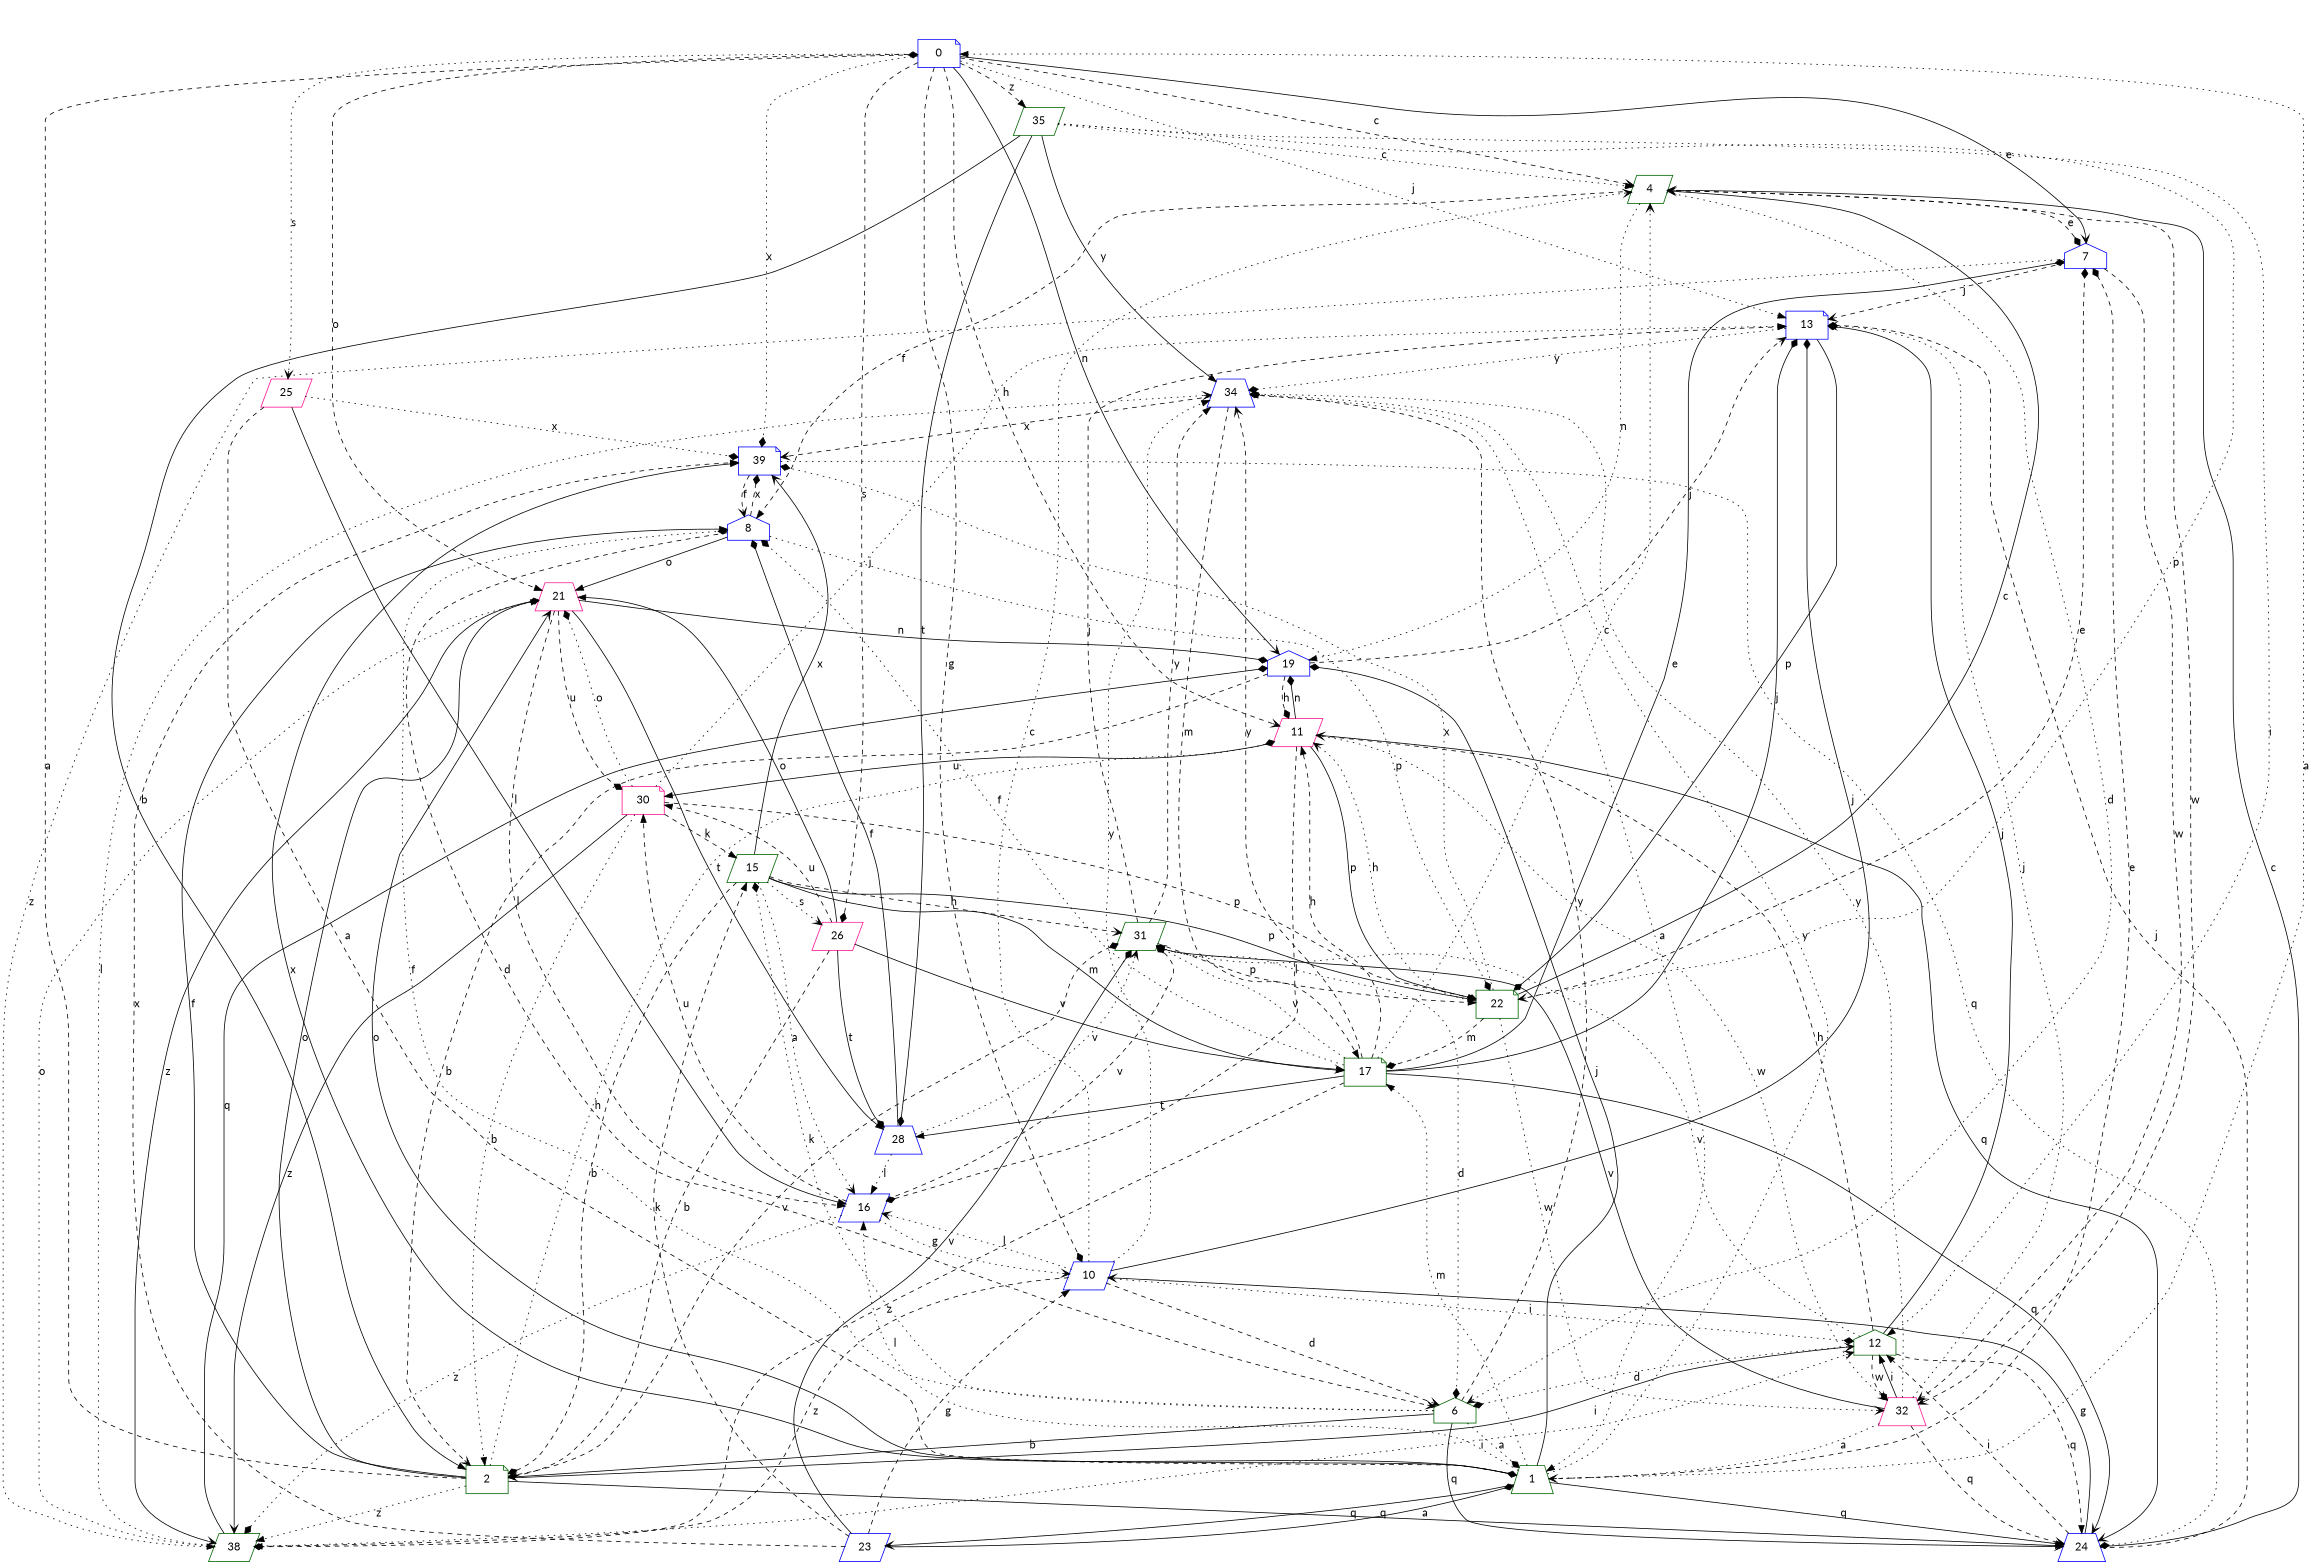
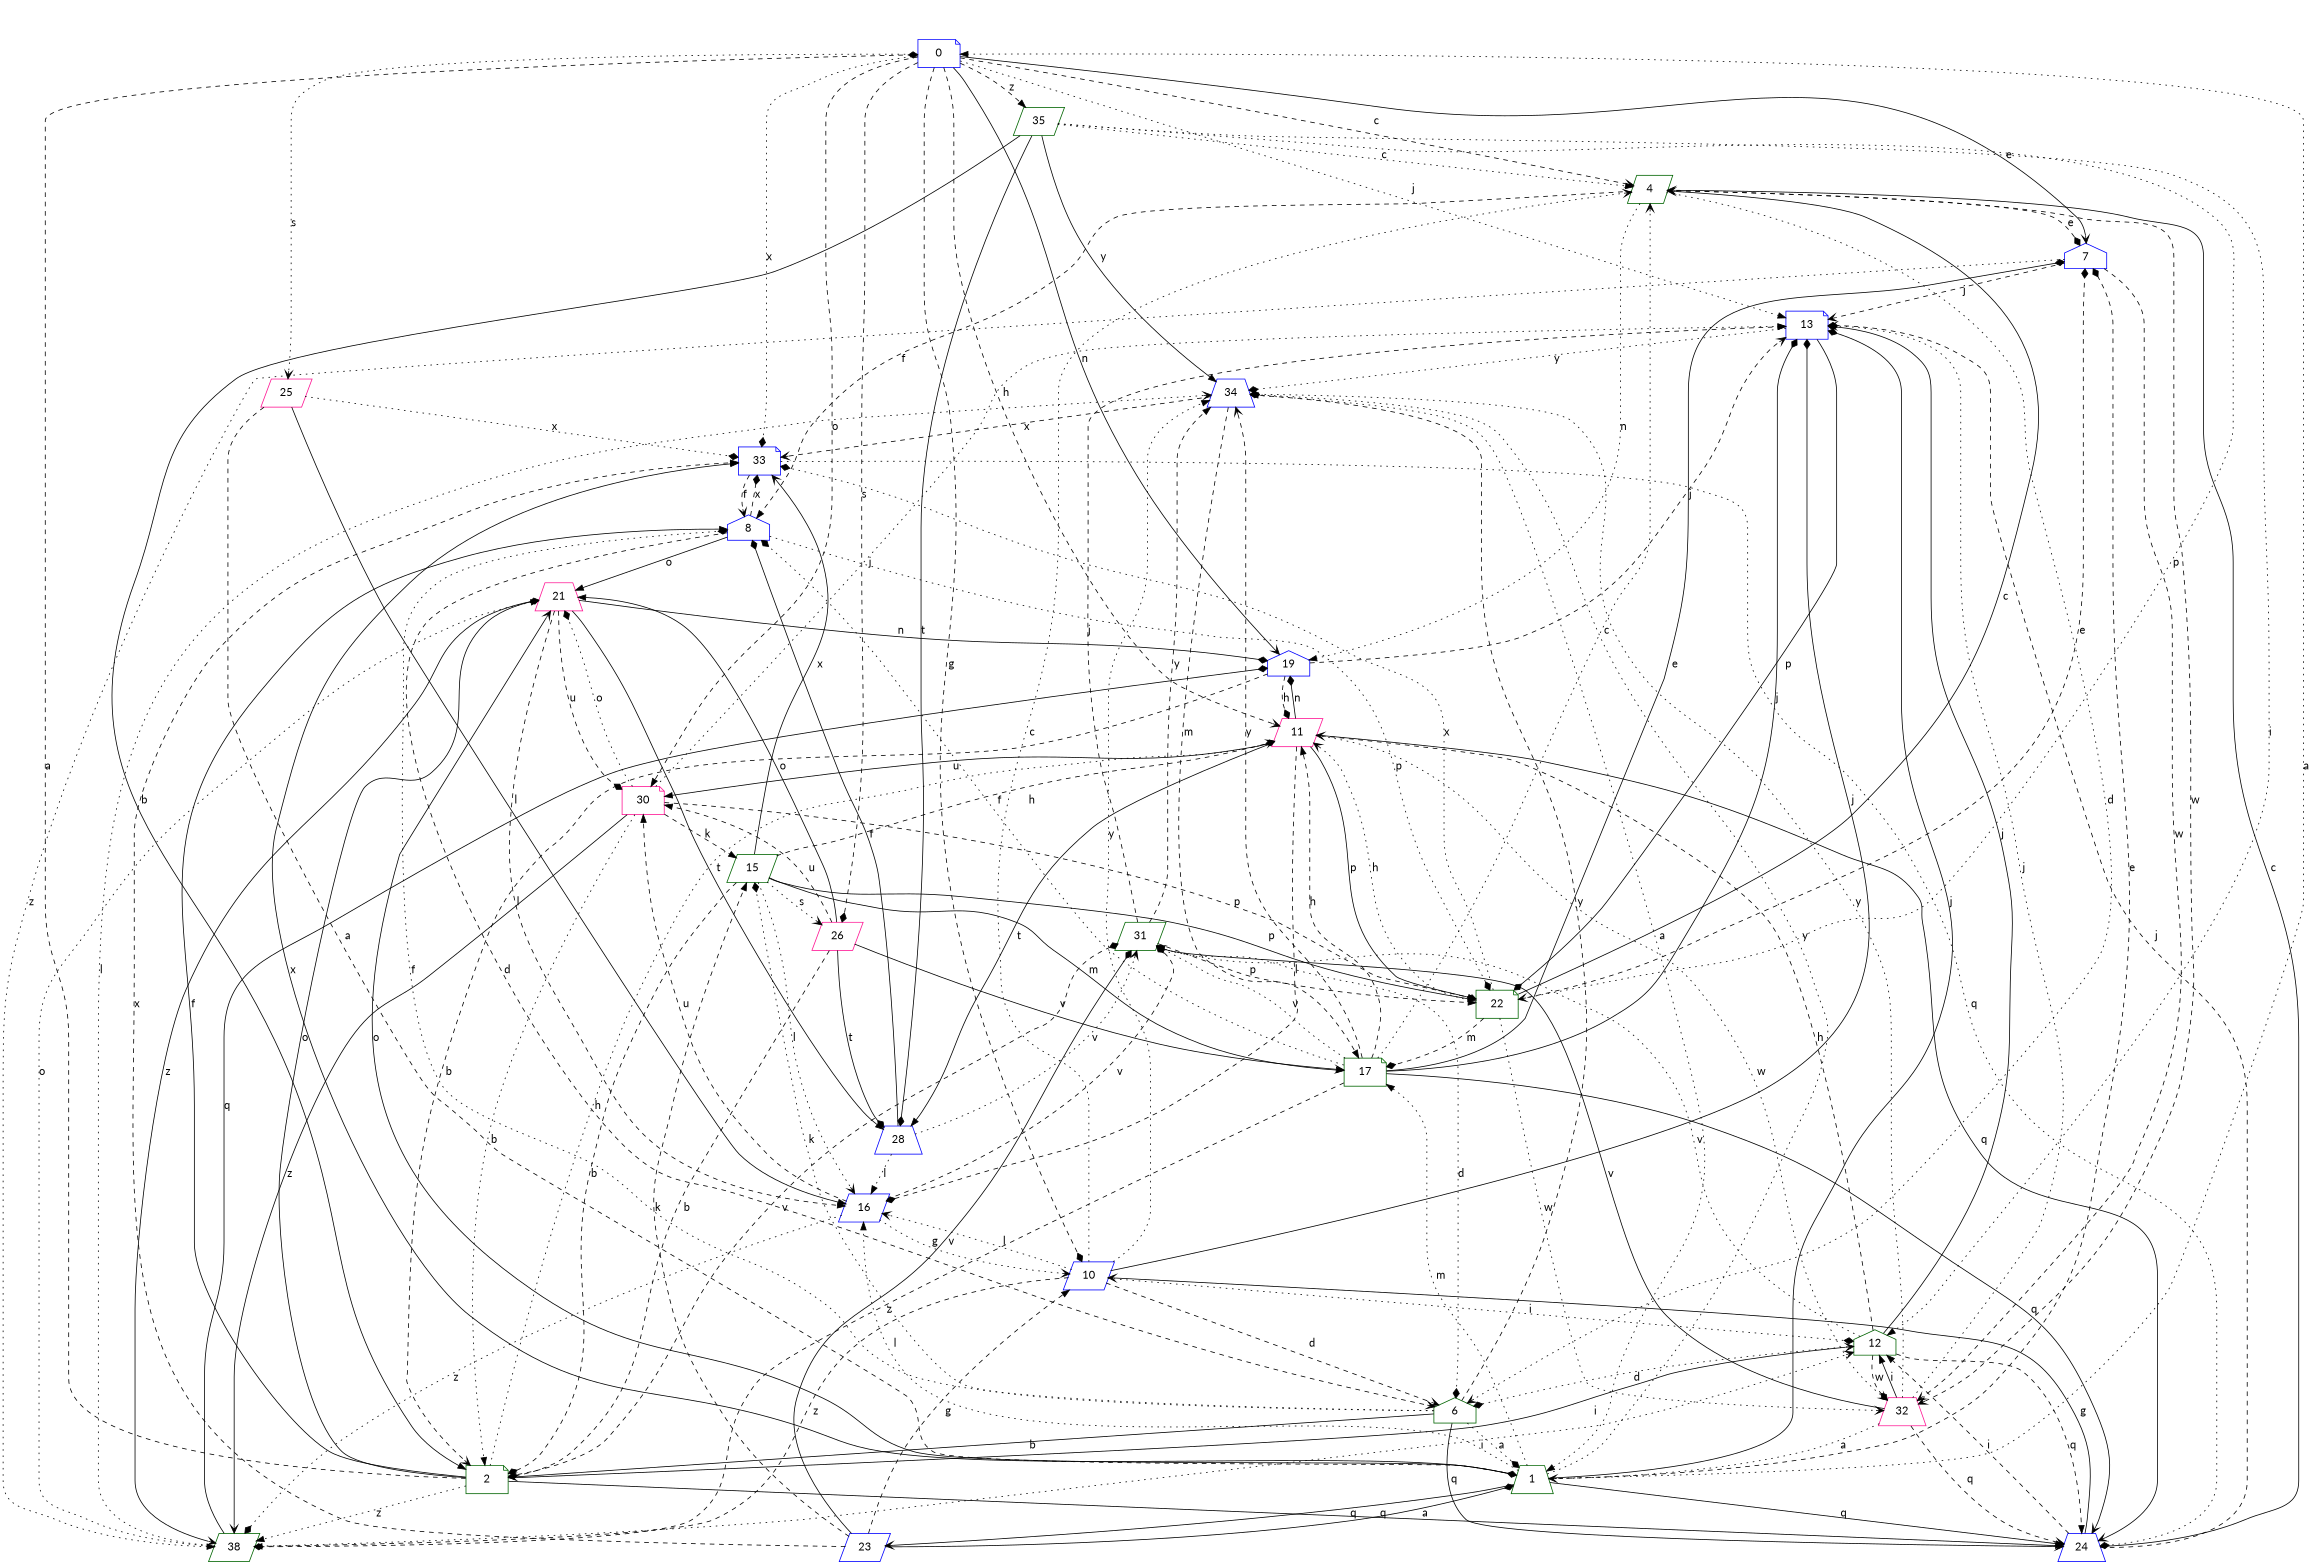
edge "0" -> "21": now "0" -> "30"
node "39": label "39" -> "33"
edge "15" -> "31": now "15" -> "11"
edge "1" -> "19": now "1" -> "13"
edge "15" -> "16": label "a" -> "l"
edge "17" -> "28": now "11" -> "28"
